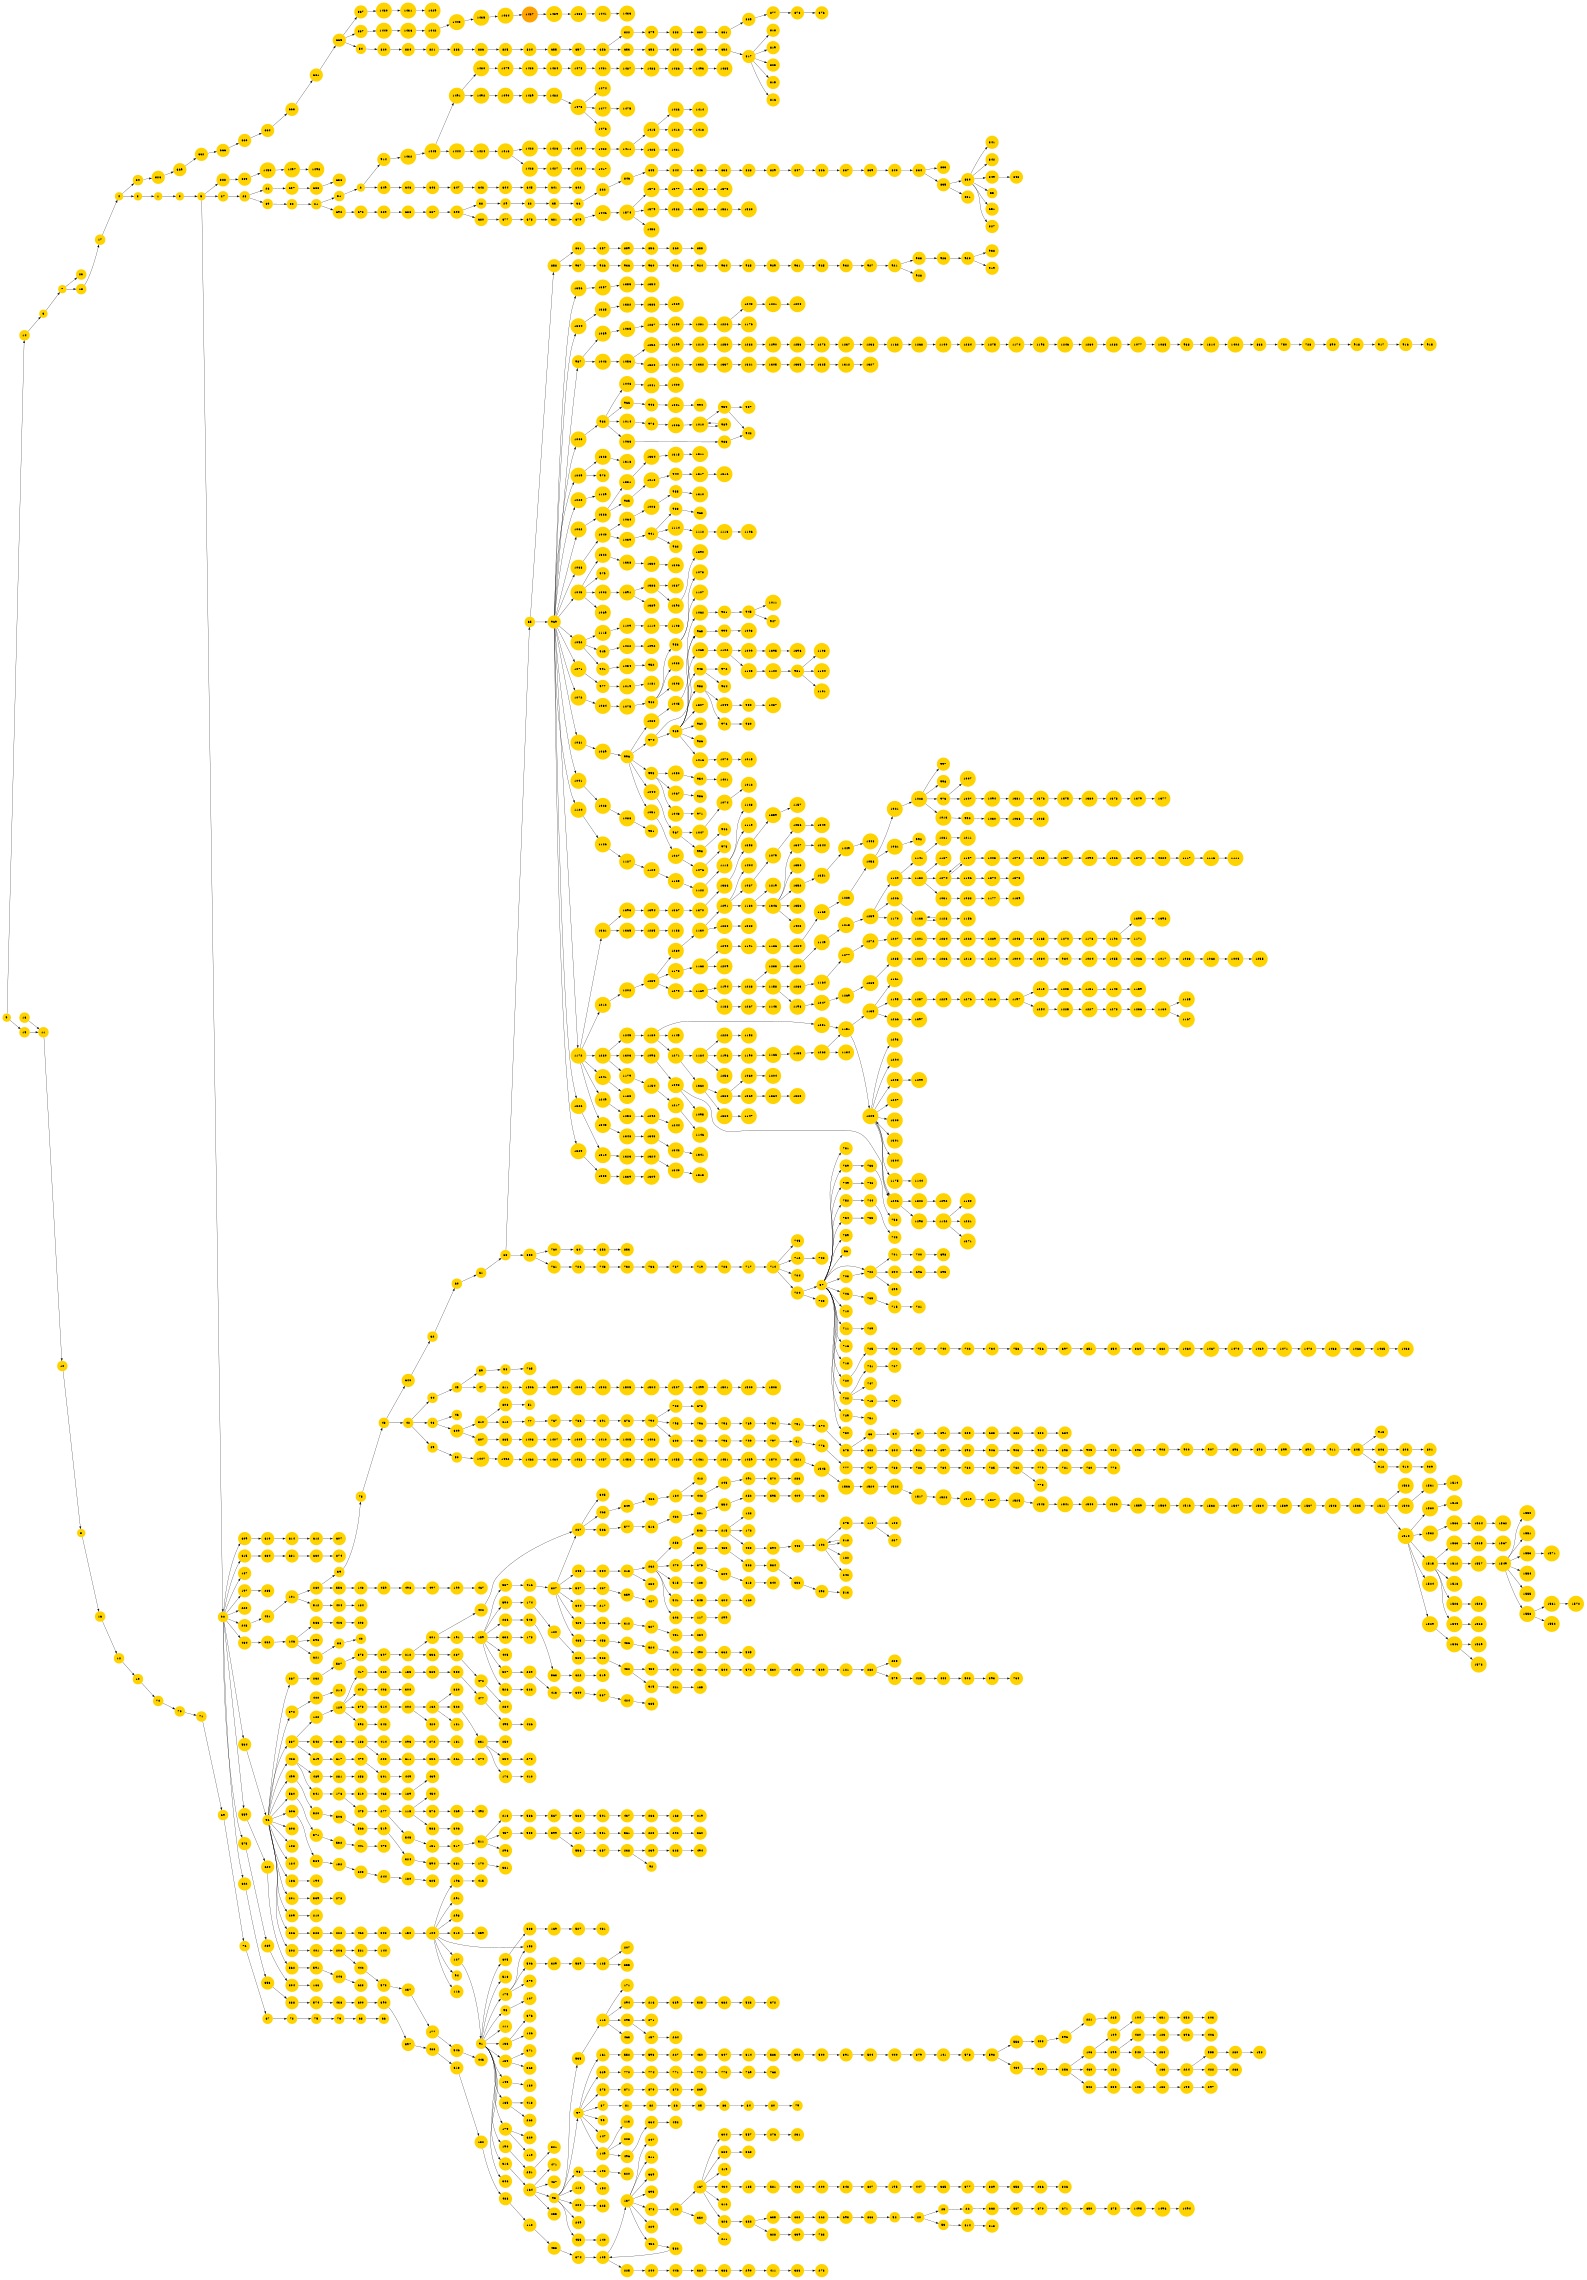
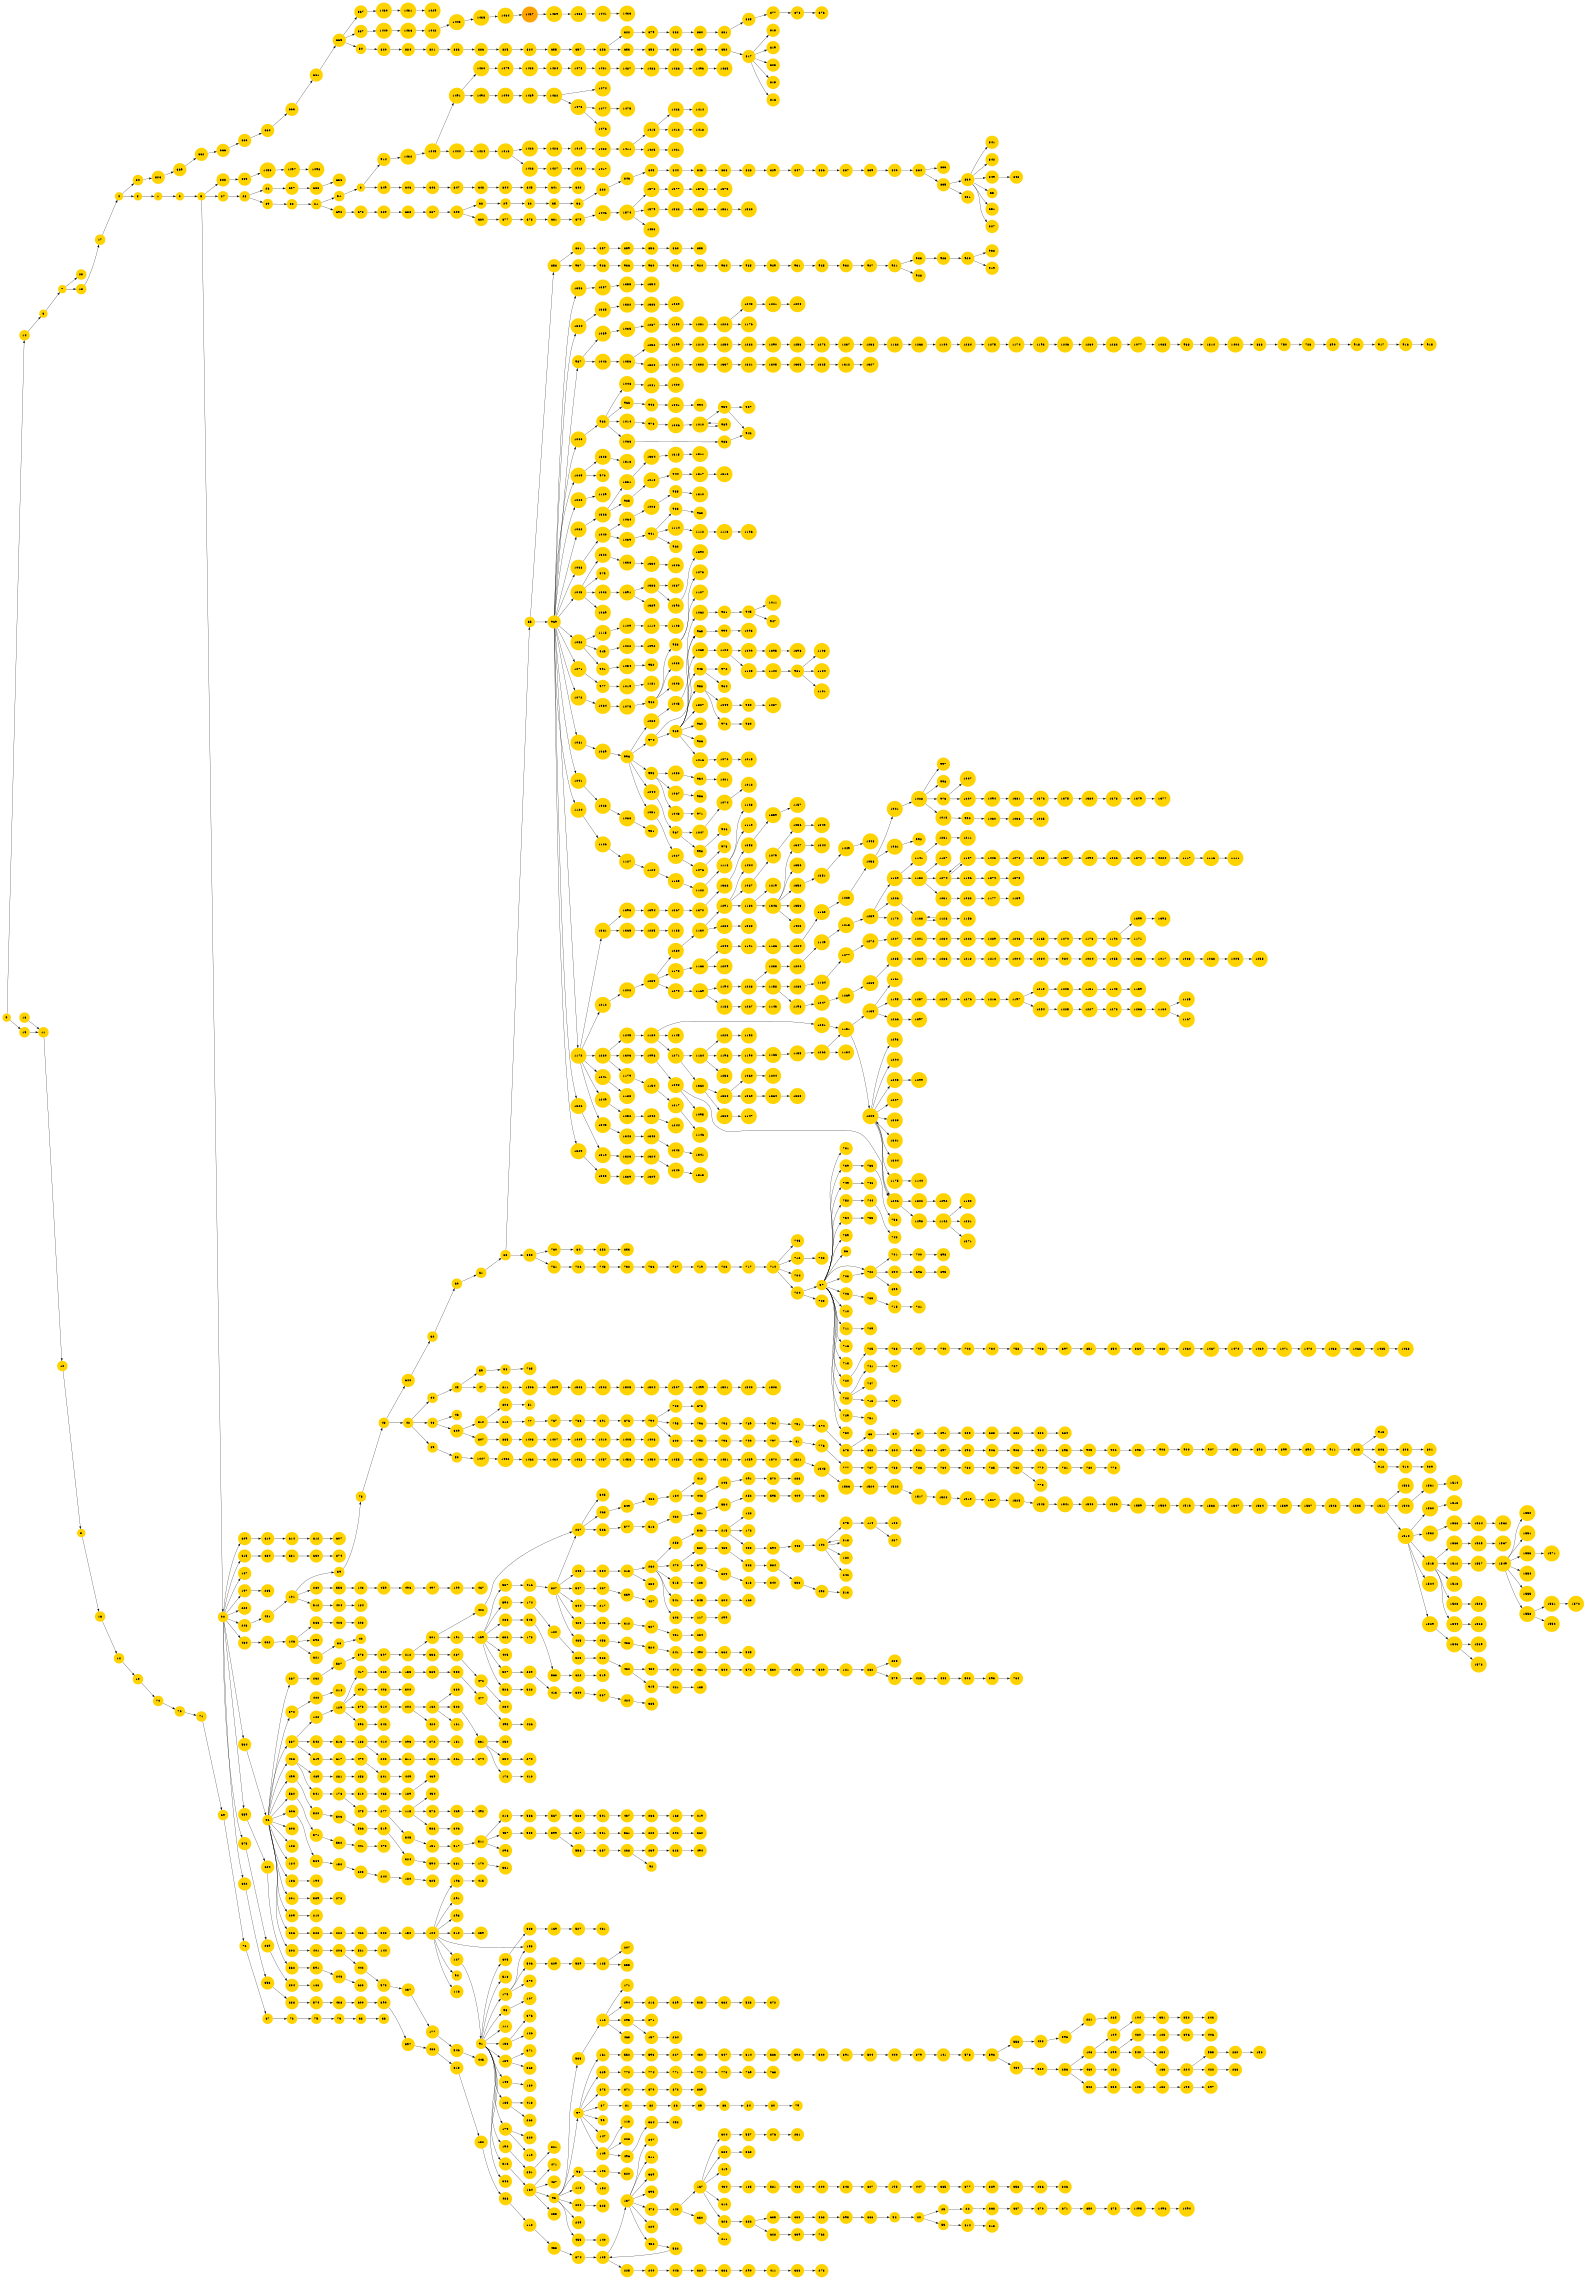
edge "1473" -> "1474": now "1482" -> "1474"
edge "260" -> "39": now "101" -> "39"
edge "167" -> "434": removed
